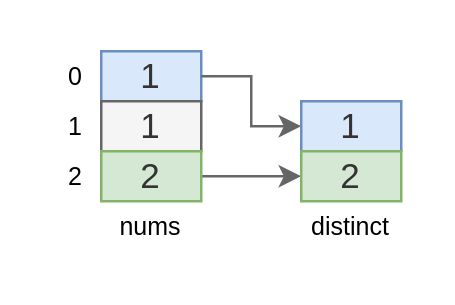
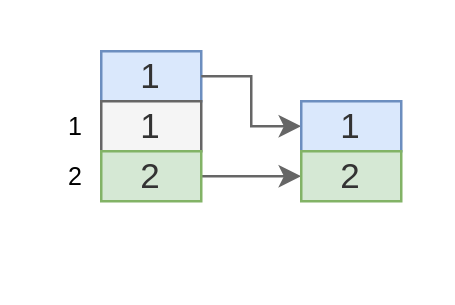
node "0": removed
node "nums": removed
node "distinct": removed
